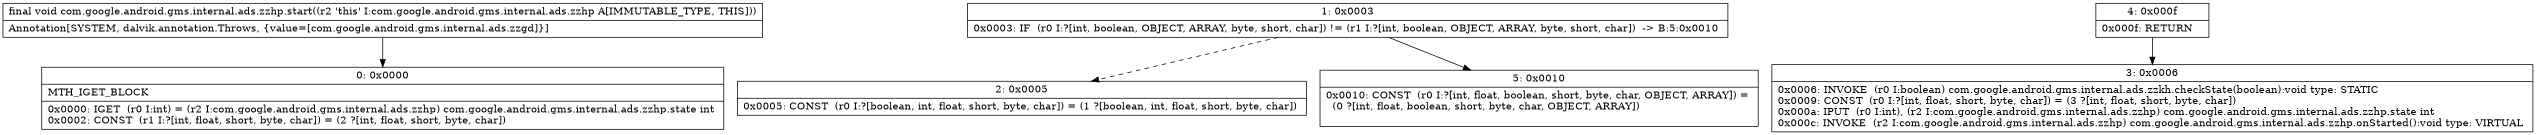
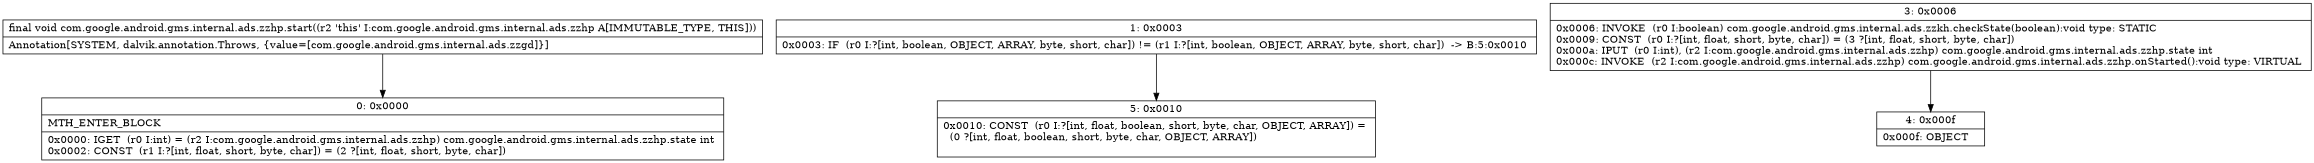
node "4: 0x000f": text "0x000f: RETURN" -> "0x000f: OBJECT"
edge "4: 0x000f" -> "3: 0x0006": reversed
node "0: 0x0000": text "MTH_IGET_BLOCK" -> "MTH_ENTER_BLOCK"
node "2: 0x0005": removed
